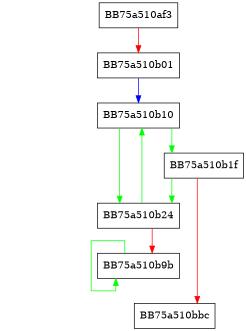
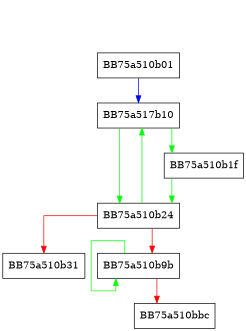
node "BB75a510af3": removed
node "BB75a510b10": label "BB75a510b10" -> "BB75a517b10"
edge "BB75a510b1f" -> "BB75a510bbc": now "BB75a510b9b" -> "BB75a510bbc"
node "BB75a510b31": added
